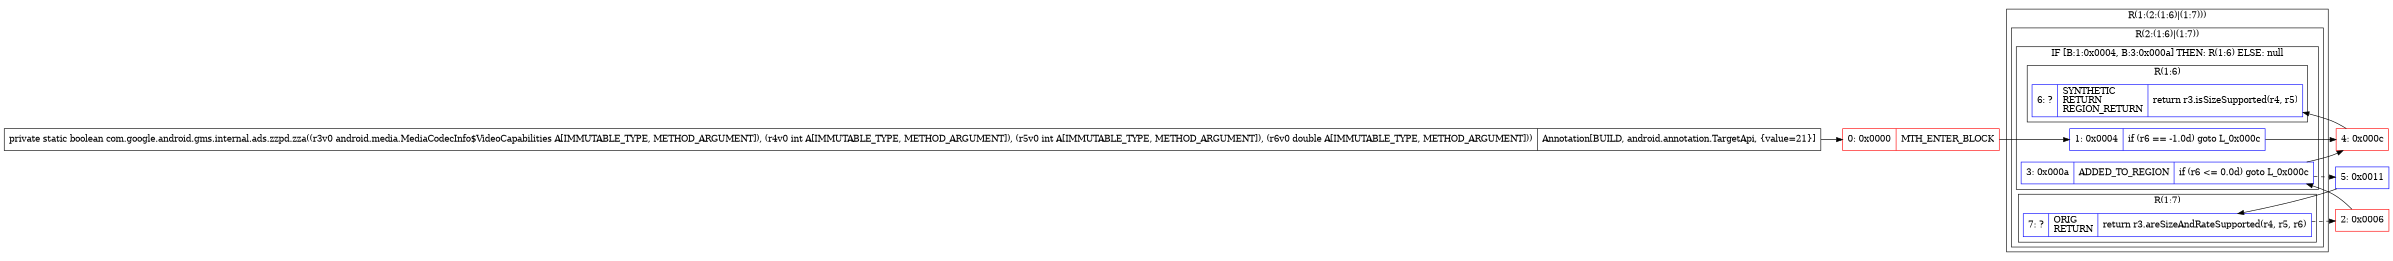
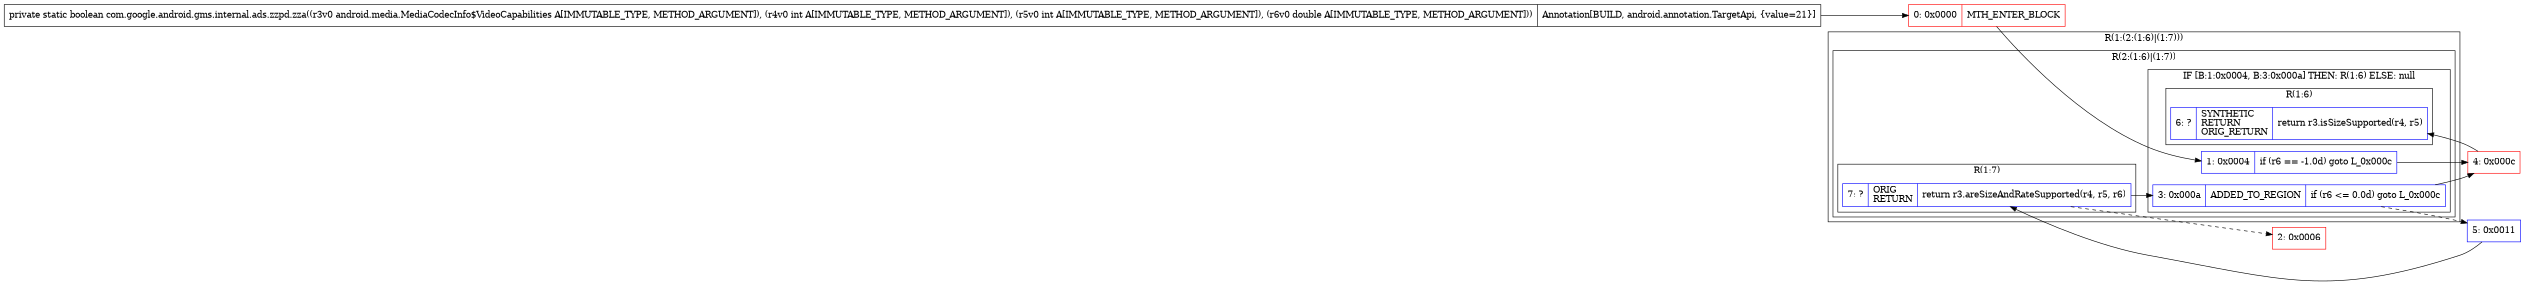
node "6: ?": text "REGION_RETURN" -> "ORIG_RETURN"
edge "2: 0x0006" -> "3: 0x000a": now "7: ?" -> "3: 0x000a"
